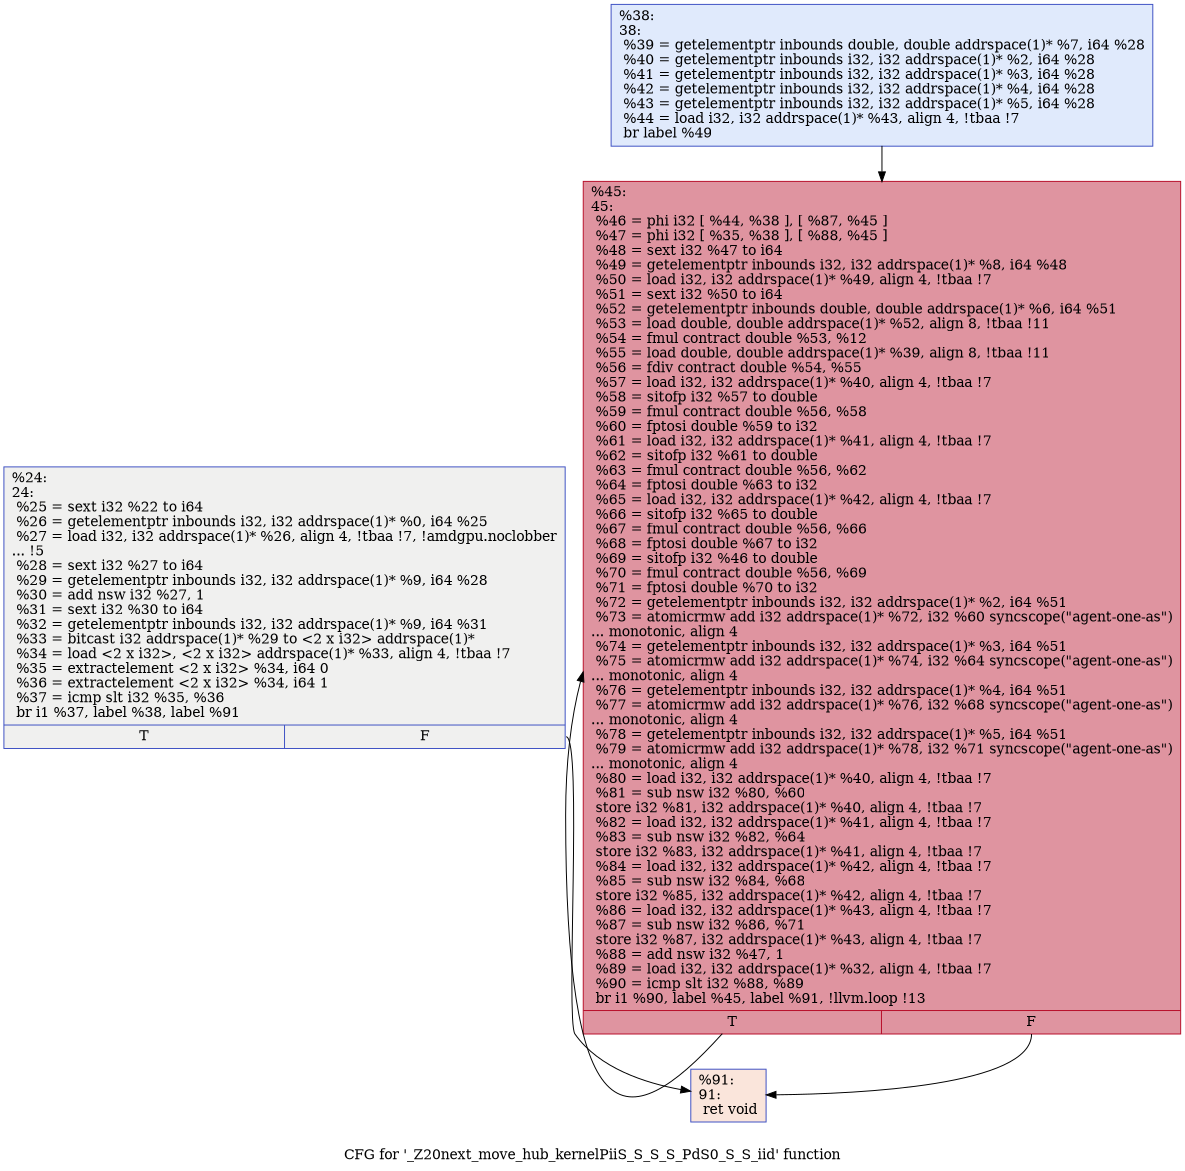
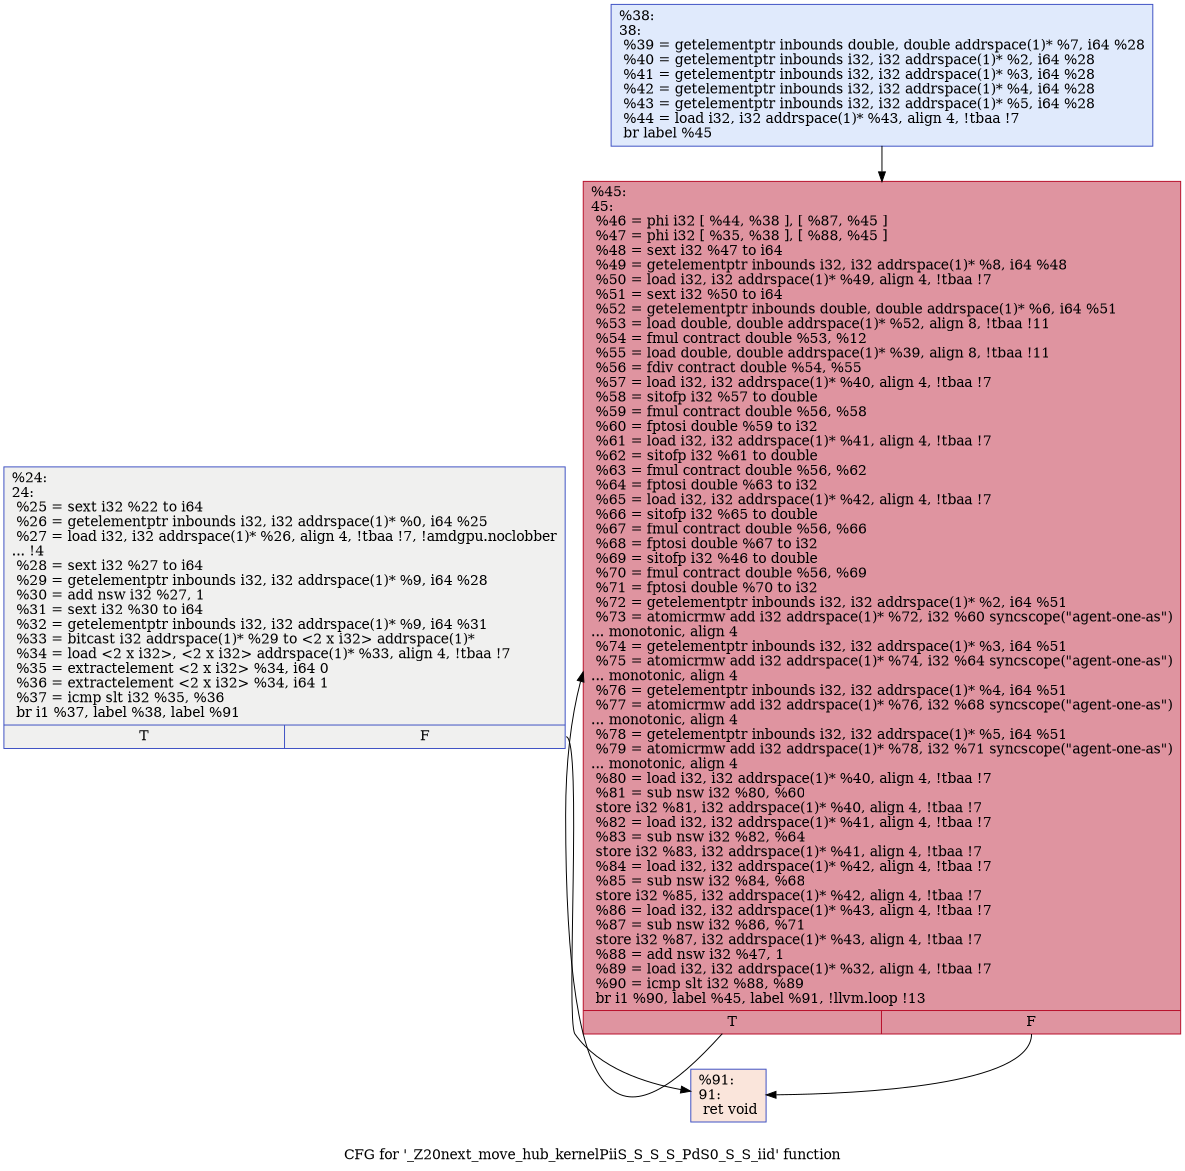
node "%38:": text "br label %49" -> "br label %45"
node "%24:": text "... !5" -> "... !4"
